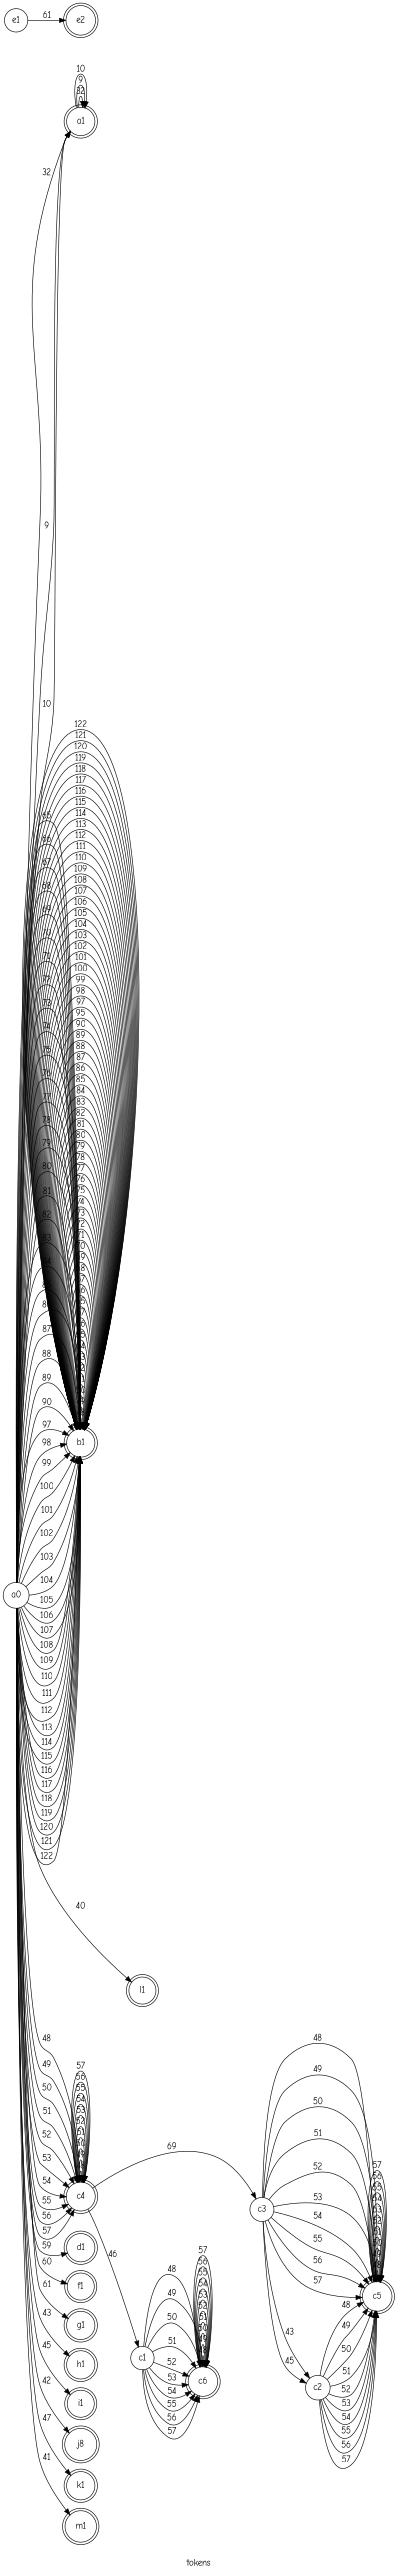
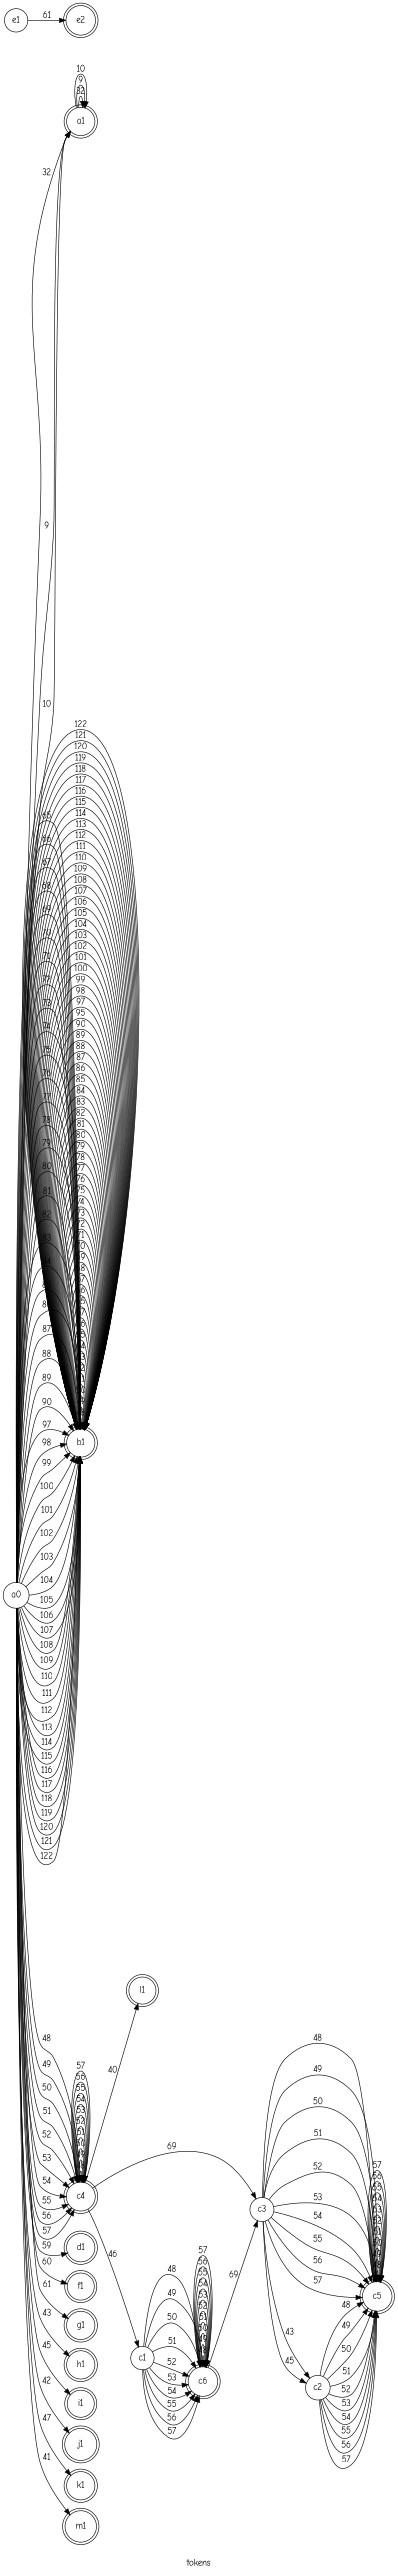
edge "a0" -> "l1": now "c4" -> "l1"
edge "c6" -> "c3": added, label "69"
node "j8": label "j8" -> "j1"
